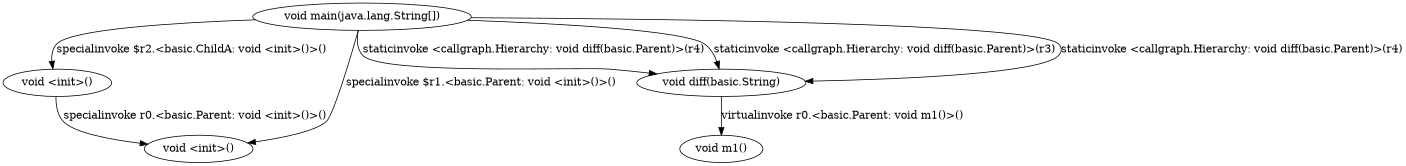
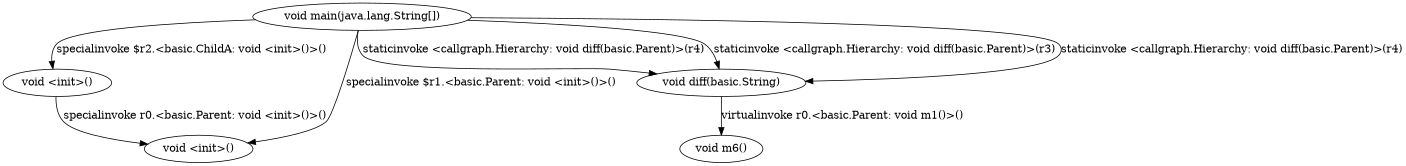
node "void m1()": label "void m1()" -> "void m6()"
